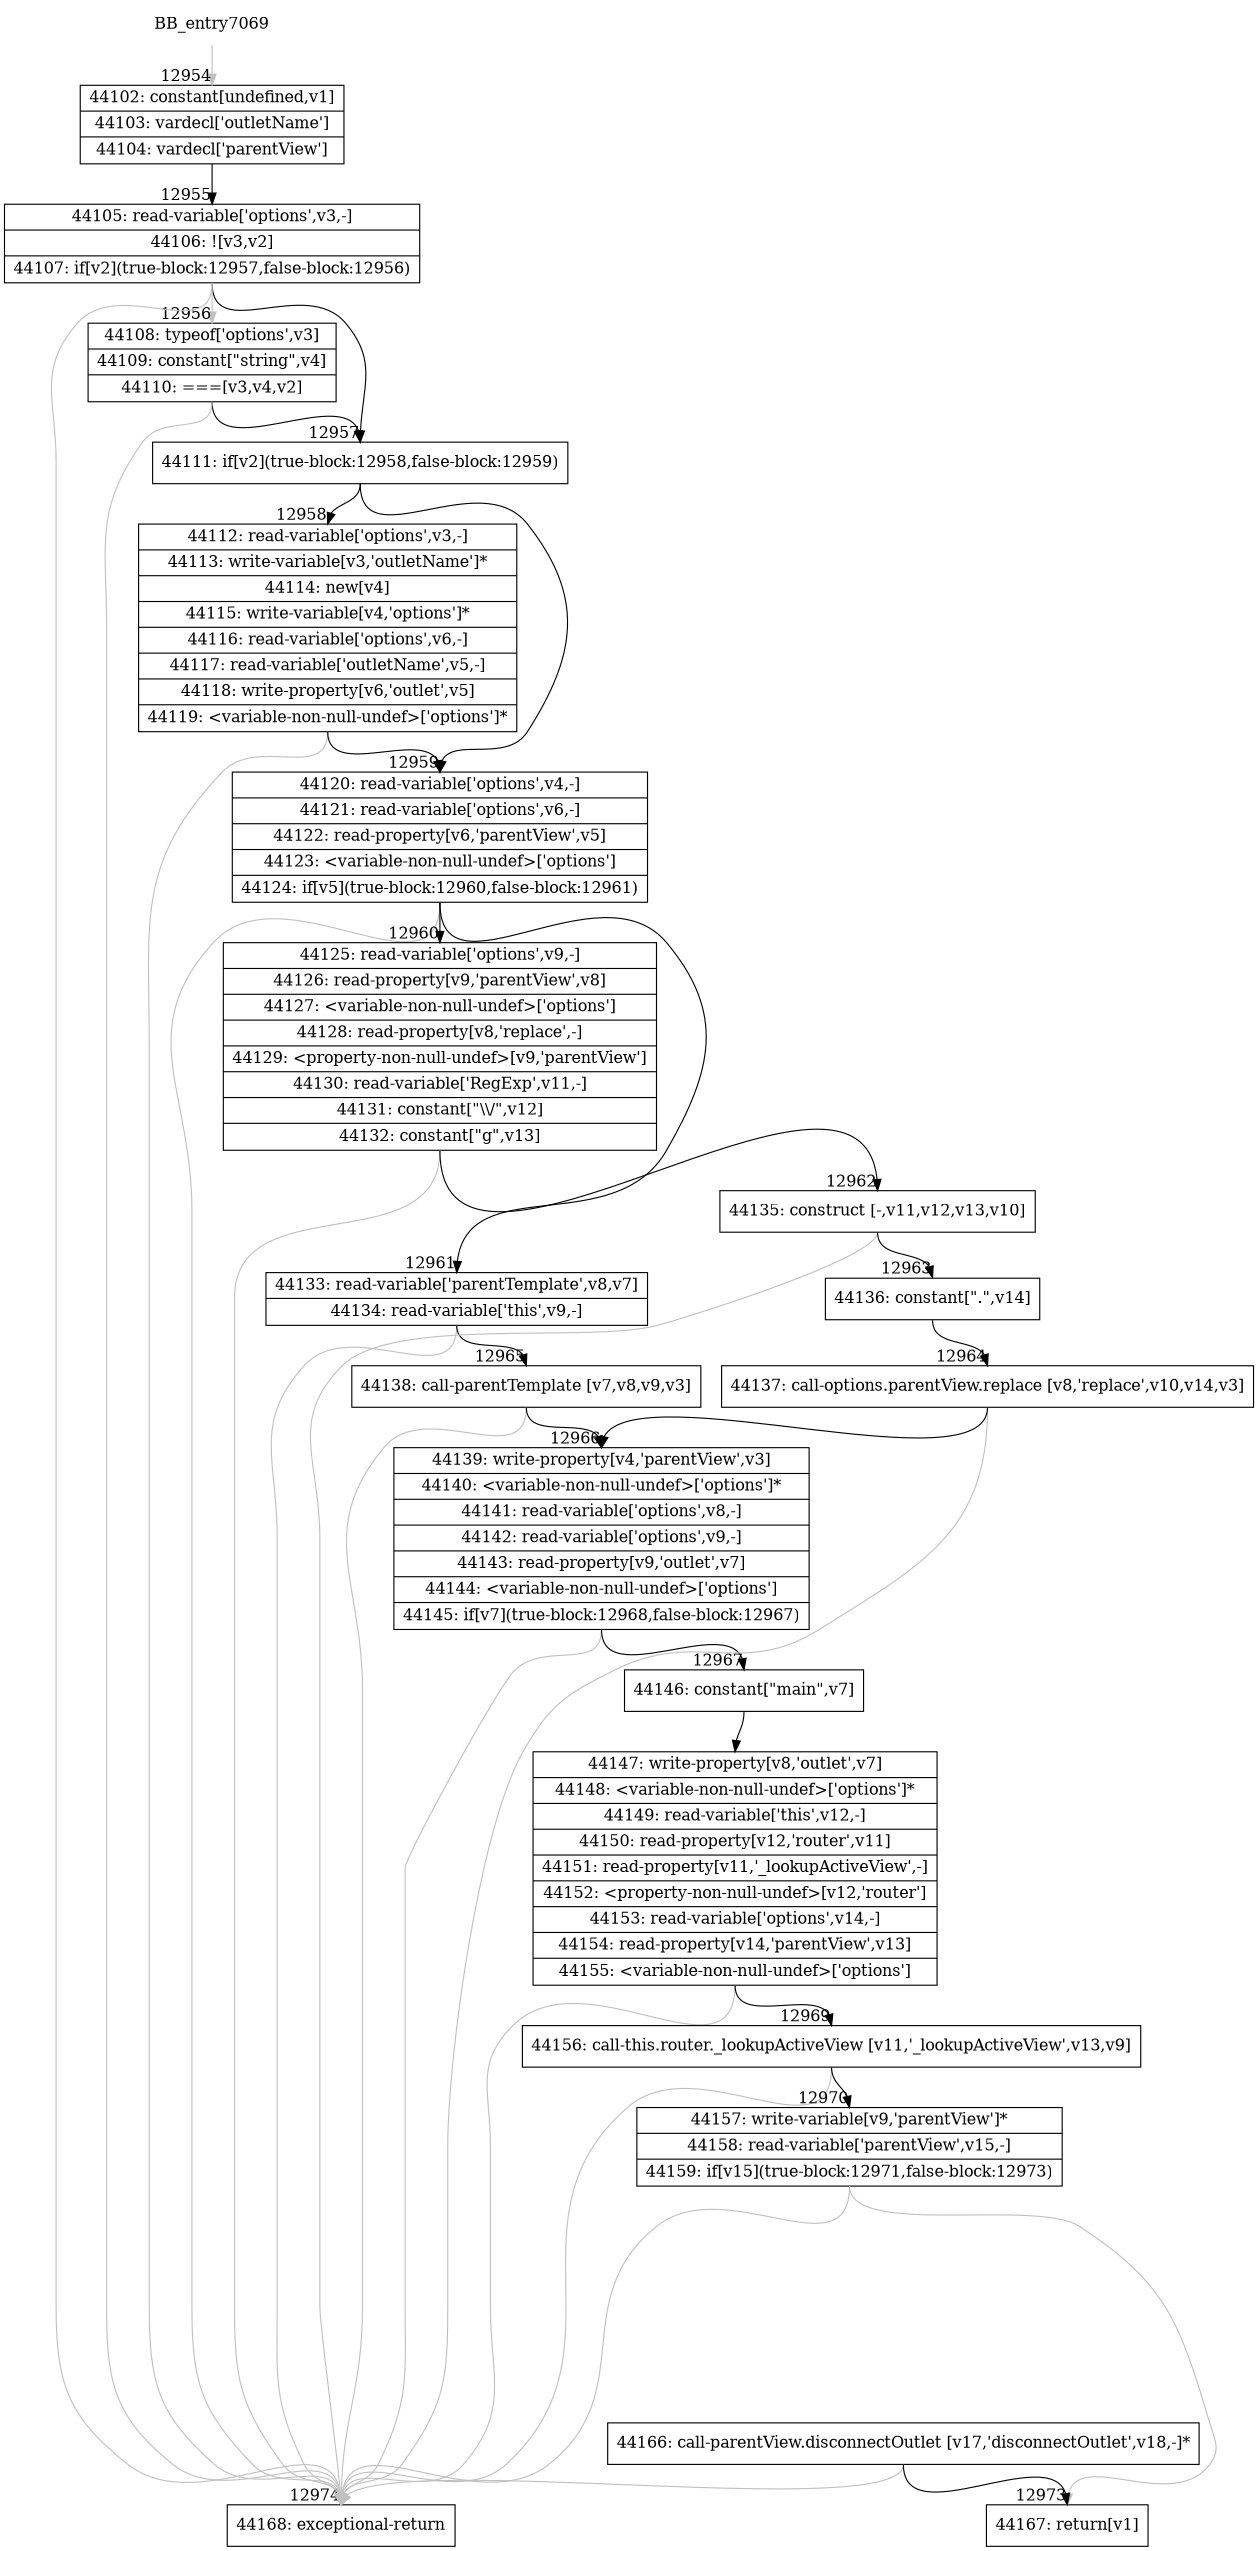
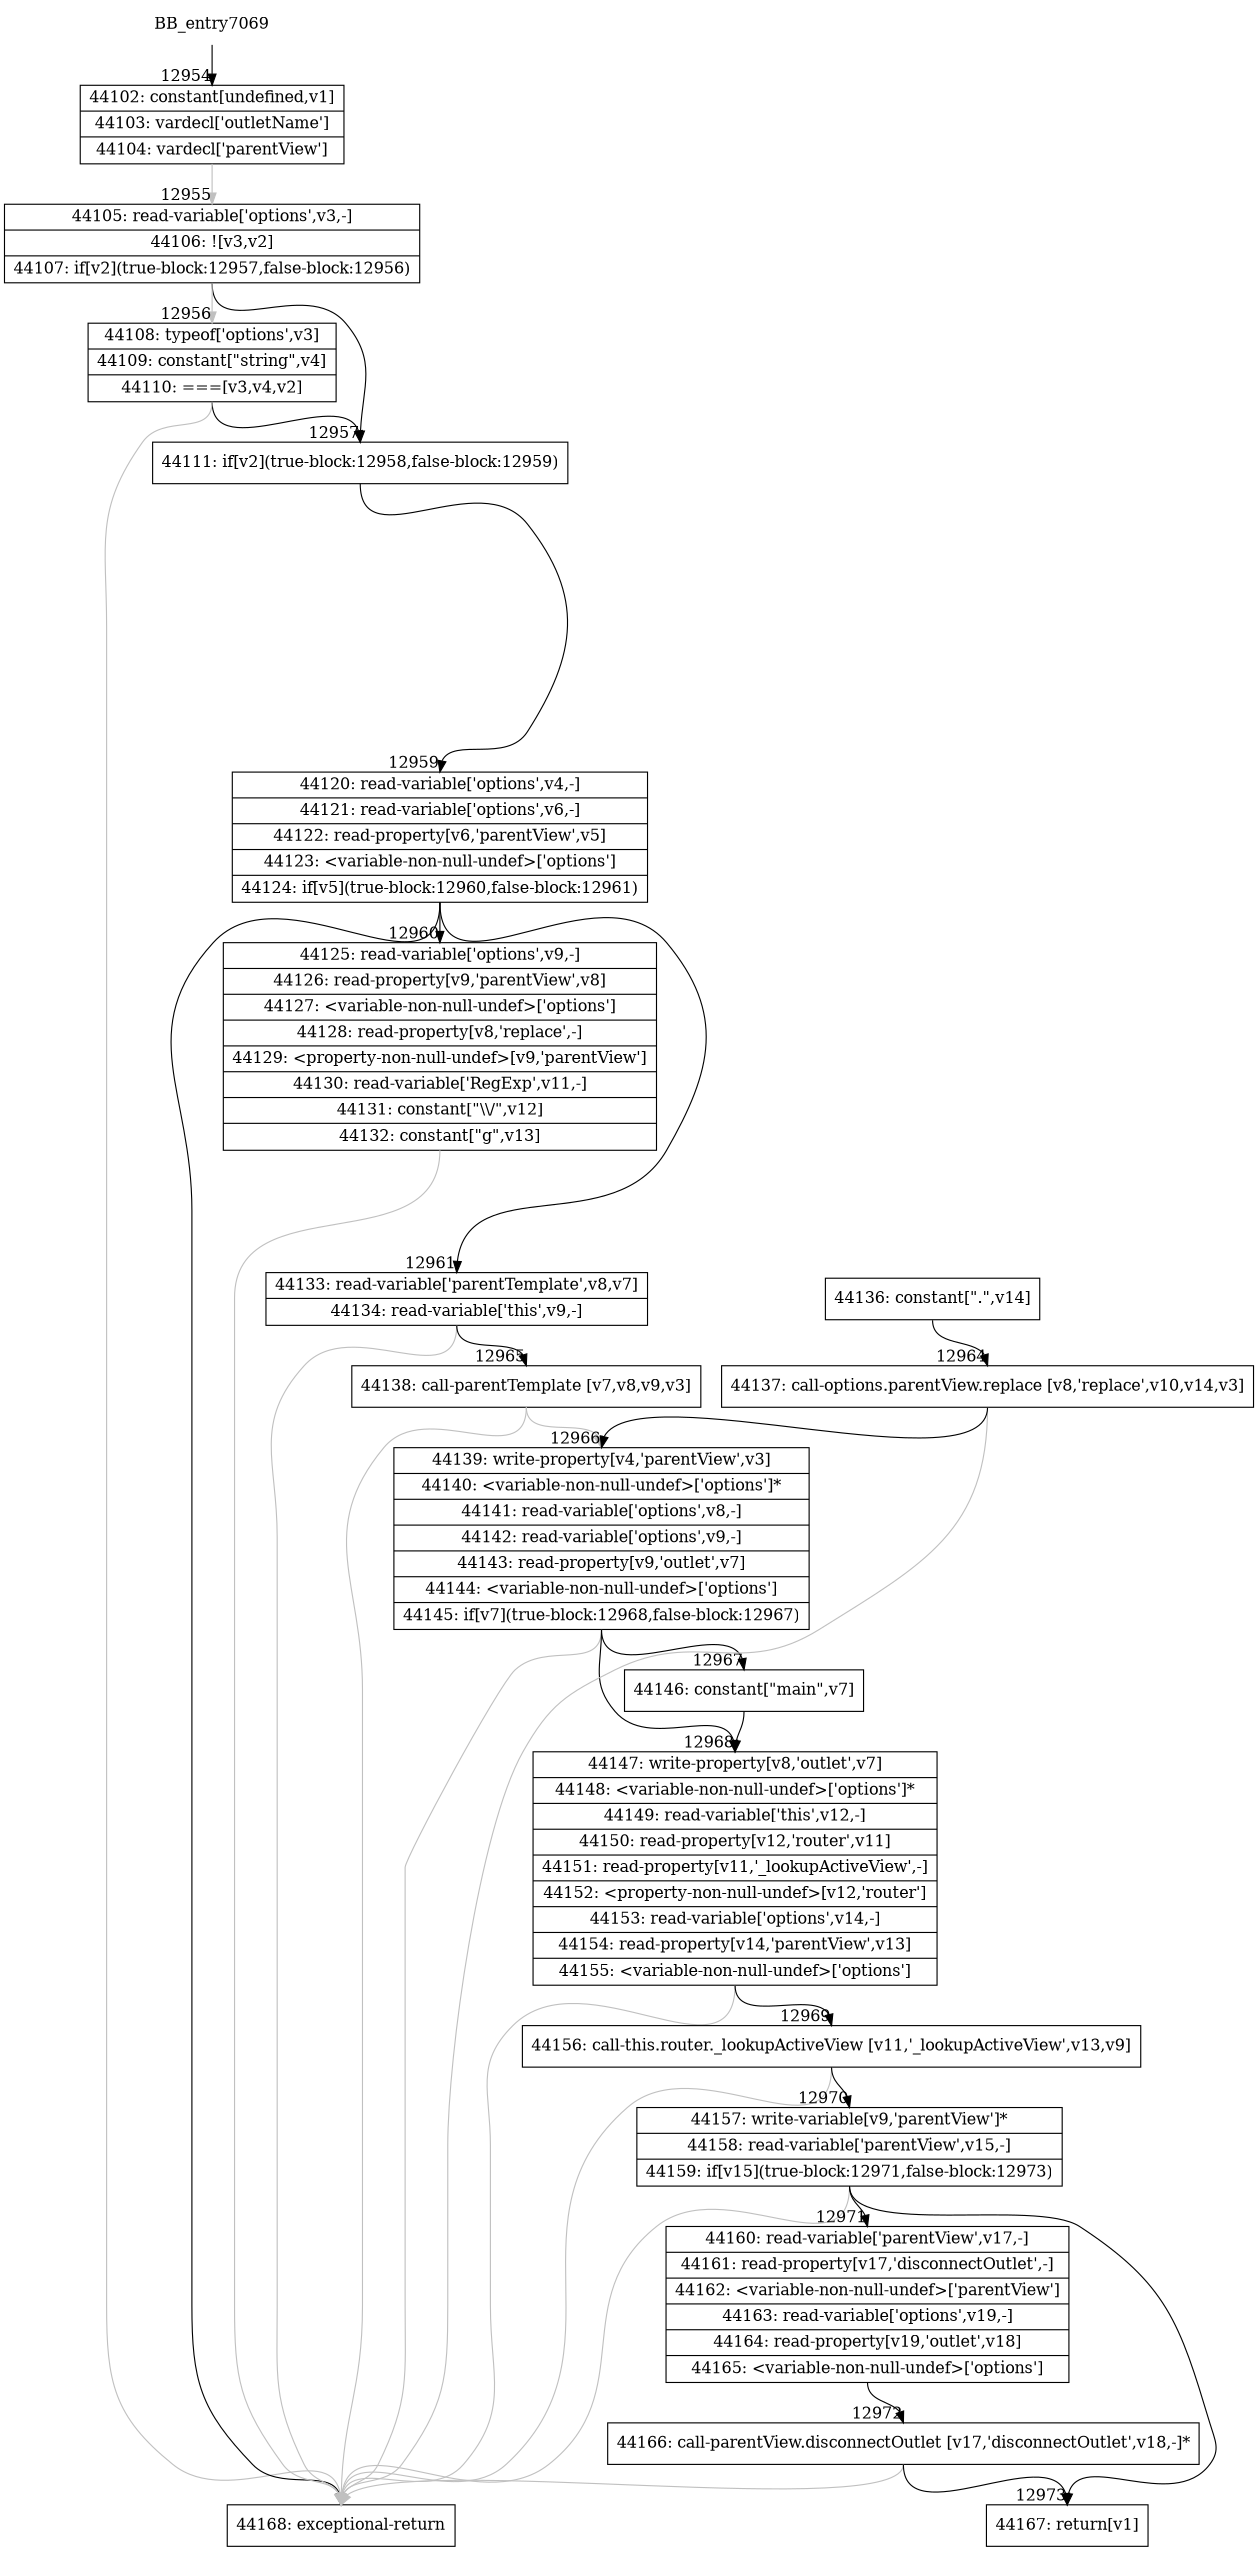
edge "BB_entry7069" -> "44102: constant[undefined,v1]": color gray -> black
edge "44102: constant[undefined,v1]" -> "44105: read-variable['options',v3,-]": color black -> gray
node "44112: read-variable['options',v3,-]": removed
node "44135: construct [-,v11,v12,v13,v10]": removed
edge "44138: call-parentTemplate [v7,v8,v9,v3]" -> "44139: write-property[v4,'parentView',v3]": color black -> gray
edge "44105: read-variable['options',v3,-]" -> "44168: exceptional-return": removed
edge "44120: read-variable['options',v4,-]" -> "44168: exceptional-return": color gray -> black
edge "44139: write-property[v4,'parentView',v3]" -> "44147: write-property[v8,'outlet',v7]": added
edge "44157: write-variable[v9,'parentView']*" -> "44167: return[v1]": color gray -> black
node "44160: read-variable['parentView',v17,-]": added
